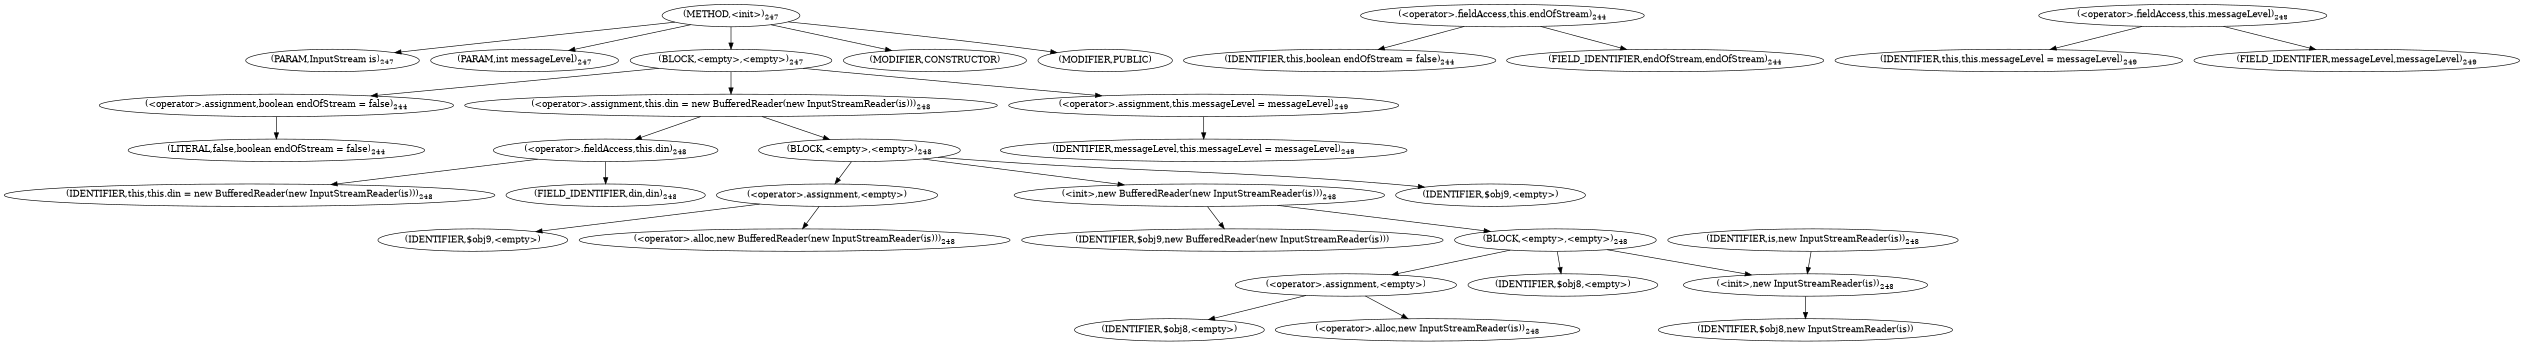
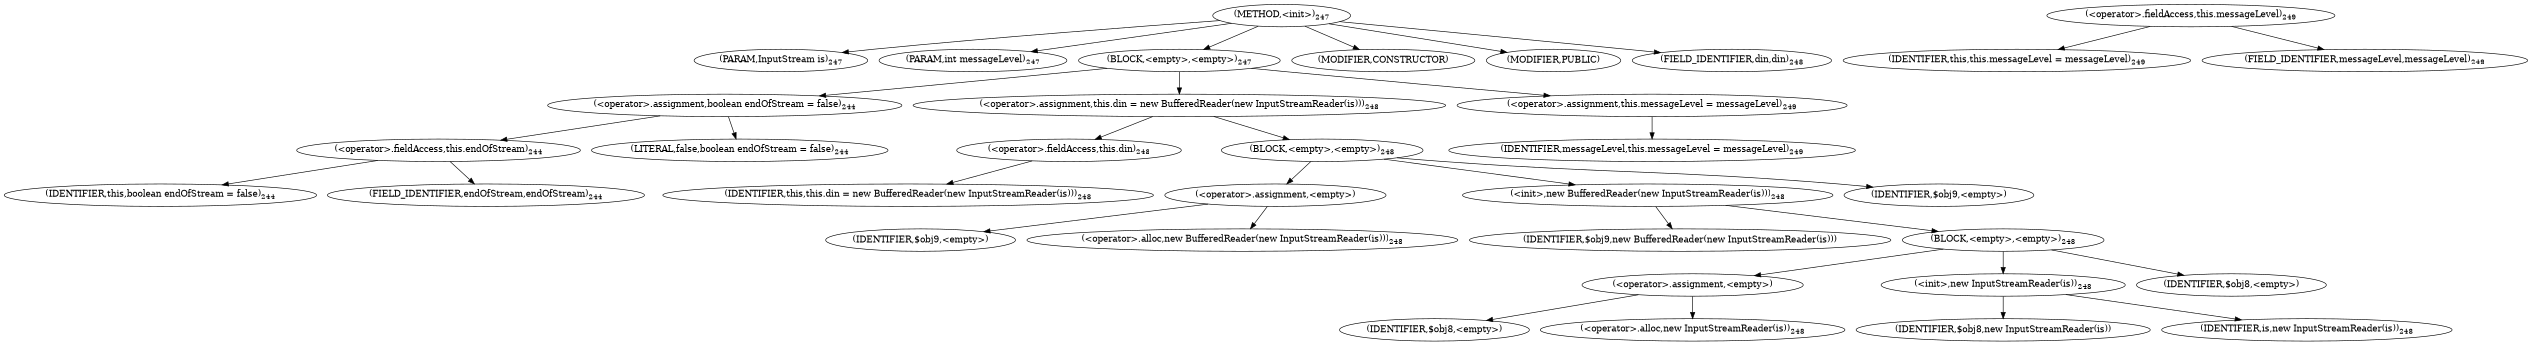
edge "(<operator>.assignment,boolean endOfStream = false)" -> "(<operator>.fieldAccess,this.endOfStream)": added
edge "(<operator>.fieldAccess,this.din)" -> "(FIELD_IDENTIFIER,din,din)": now "(METHOD,<init>)" -> "(FIELD_IDENTIFIER,din,din)"
edge "(IDENTIFIER,is,new InputStreamReader(is))" -> "(<init>,new InputStreamReader(is))": reversed
